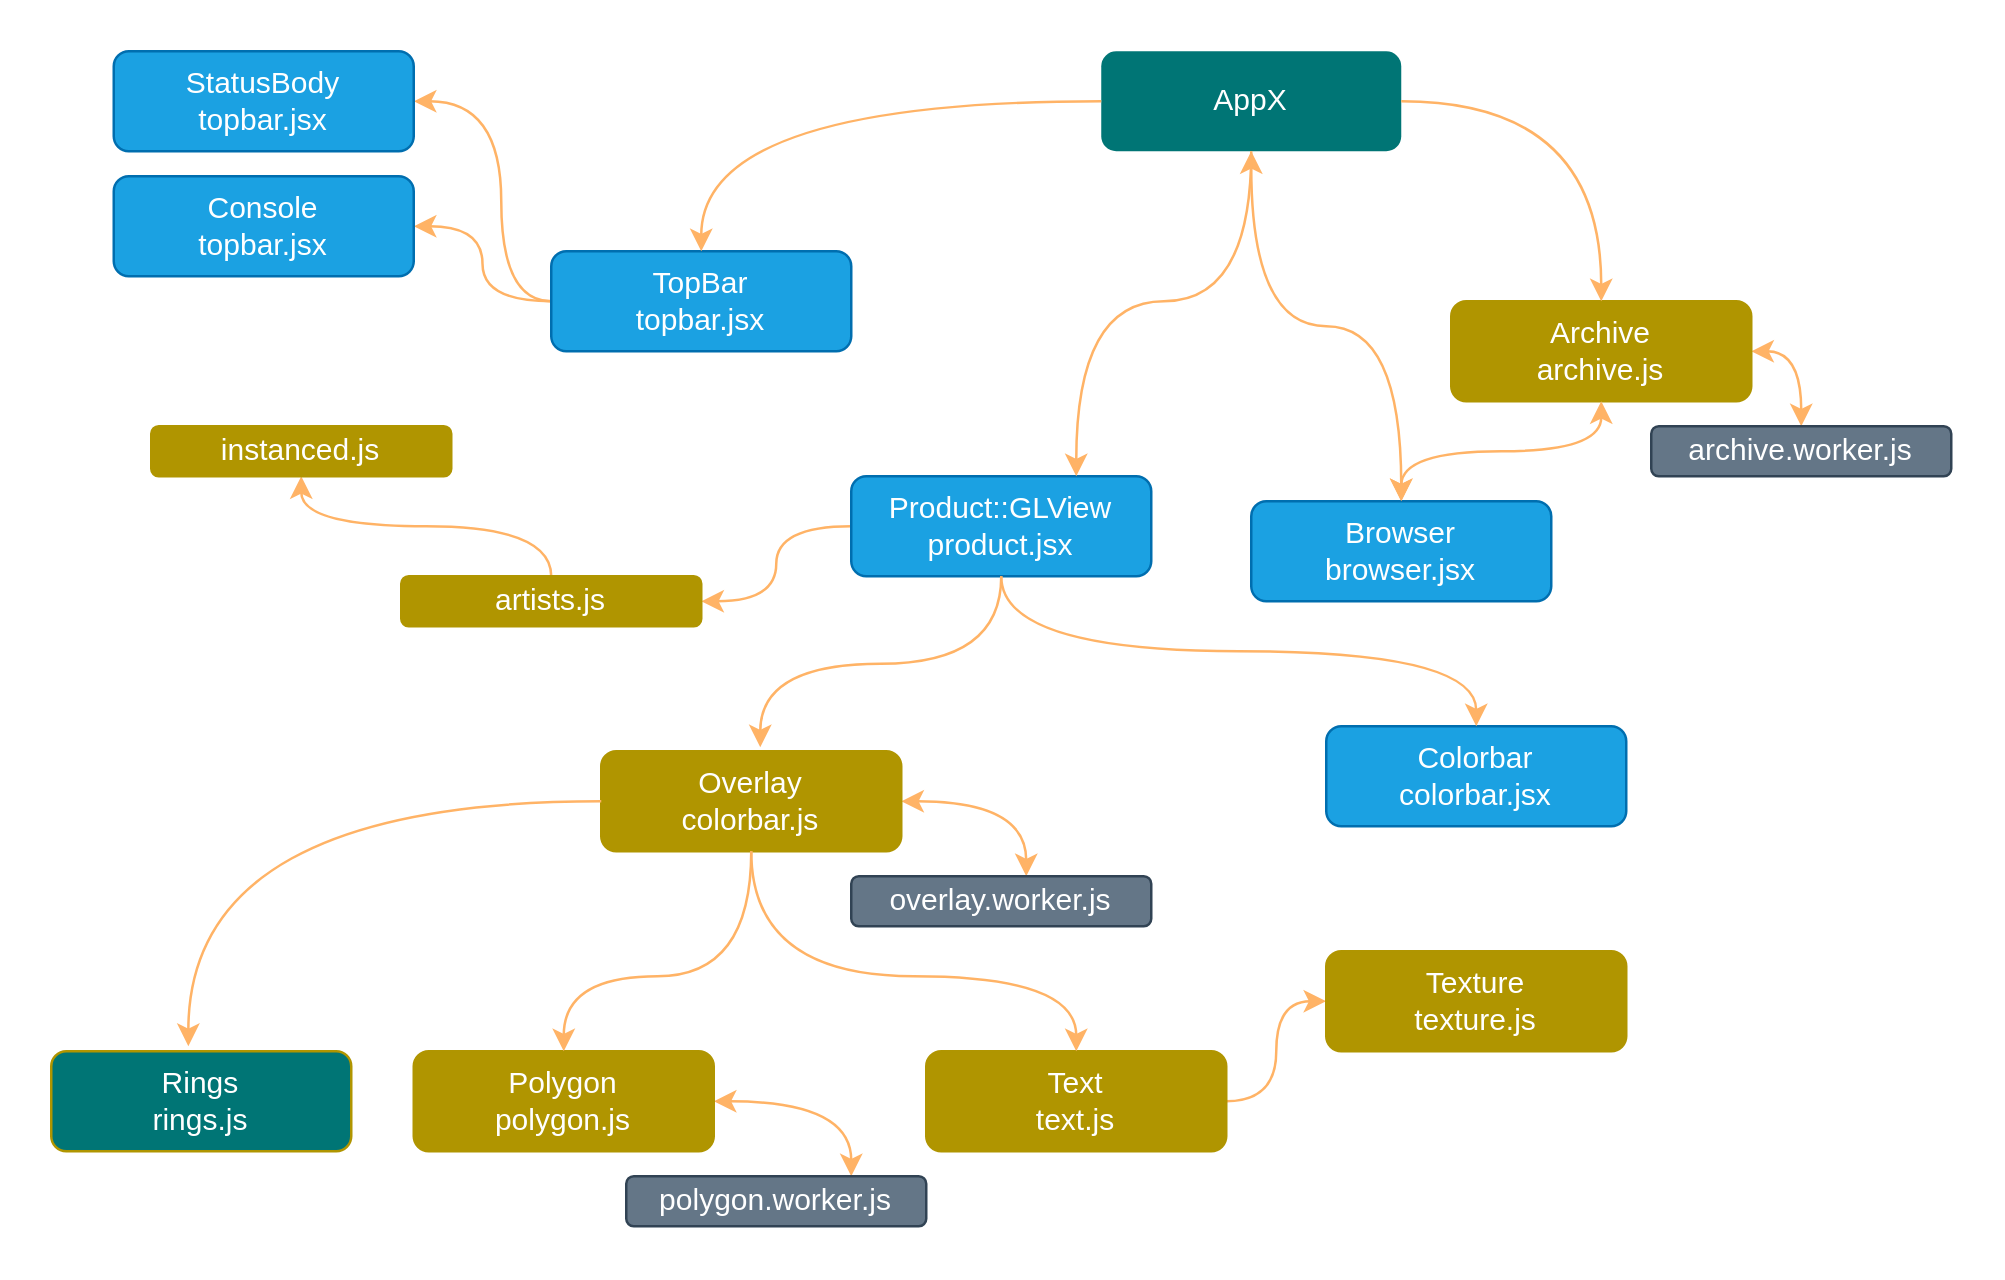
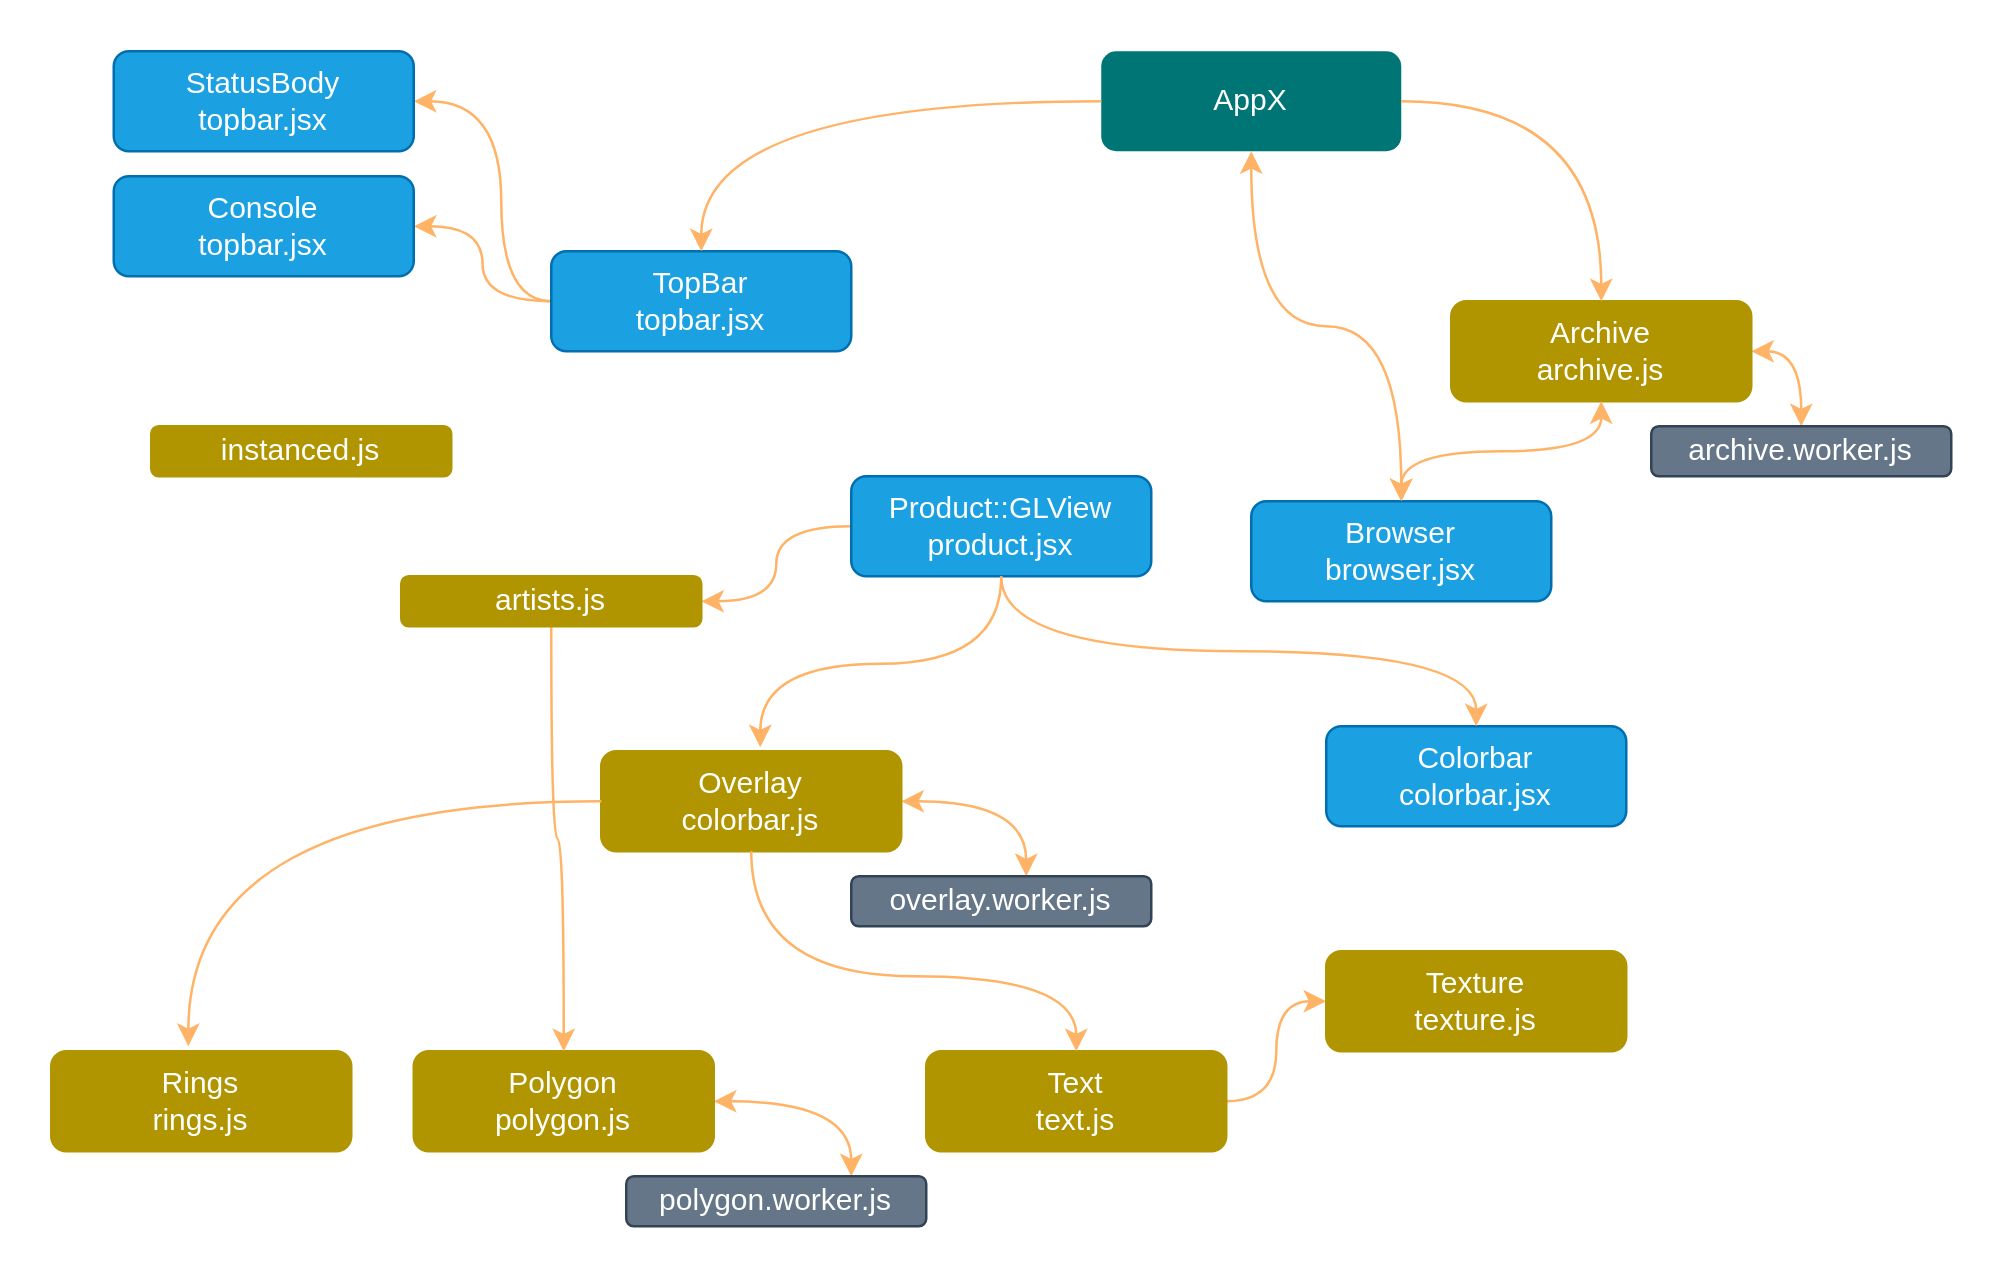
edge "AppX" -> "Product::GLView product.jsx": removed
edge "artists.js" -> "instanced.js": now "artists.js" -> "Polygon polygon.js"
edge "Overlay colorbar.js" -> "Polygon polygon.js": removed
node "Rings rings.js": fillcolor #007575 -> #b09500
